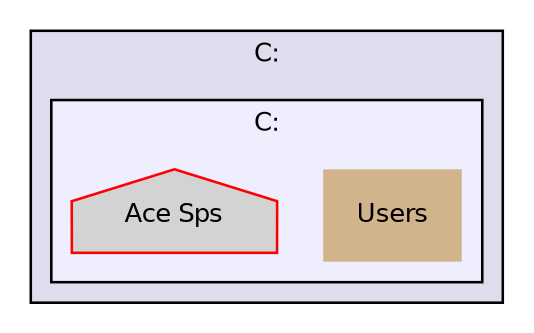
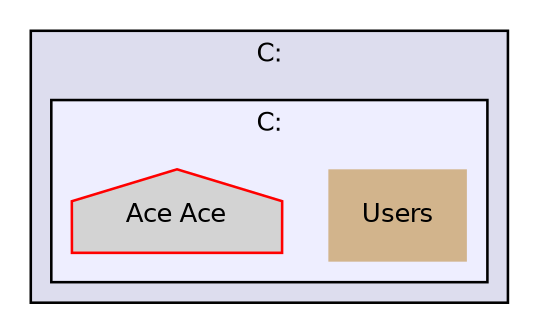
node "Ace Sps": label "Ace Sps" -> "Ace Ace"
